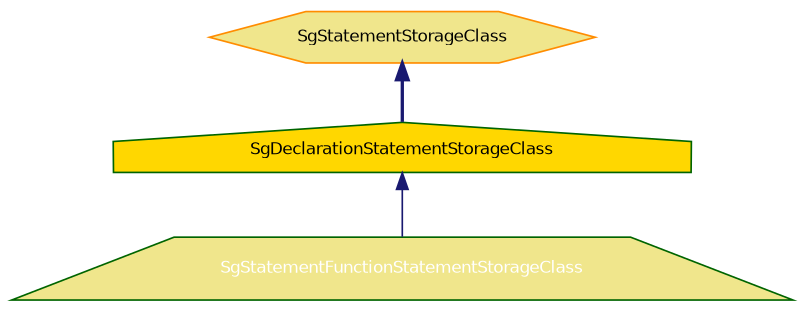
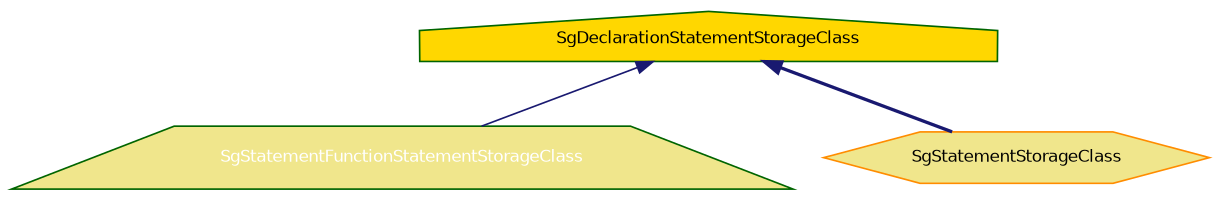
edge "SgDeclarationStatementStorageClass" -> "SgStatementStorageClass": reversed
